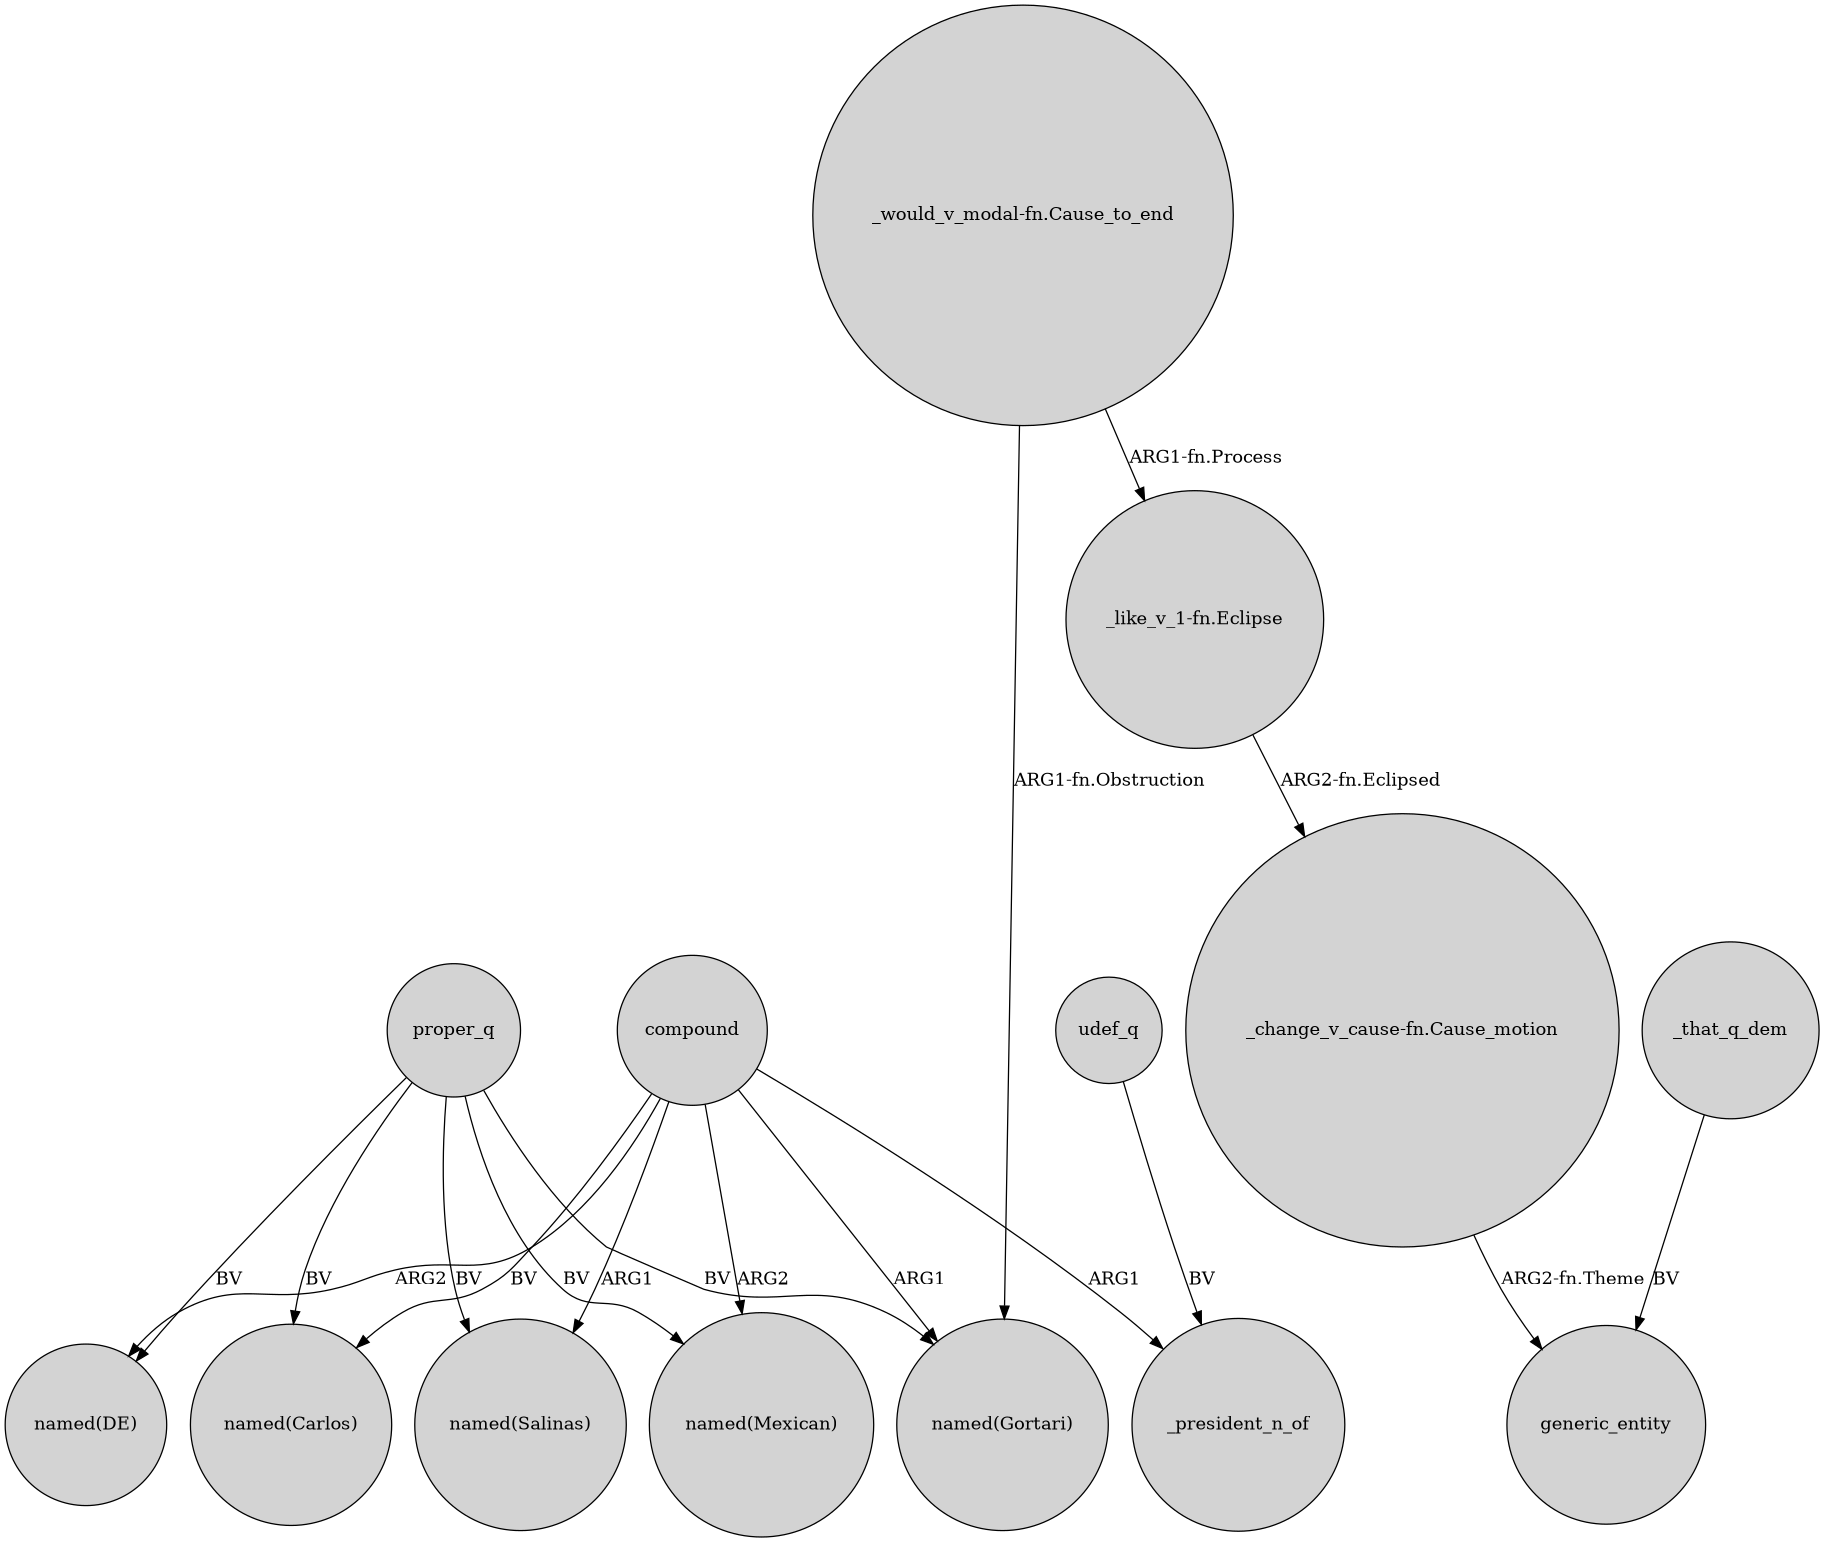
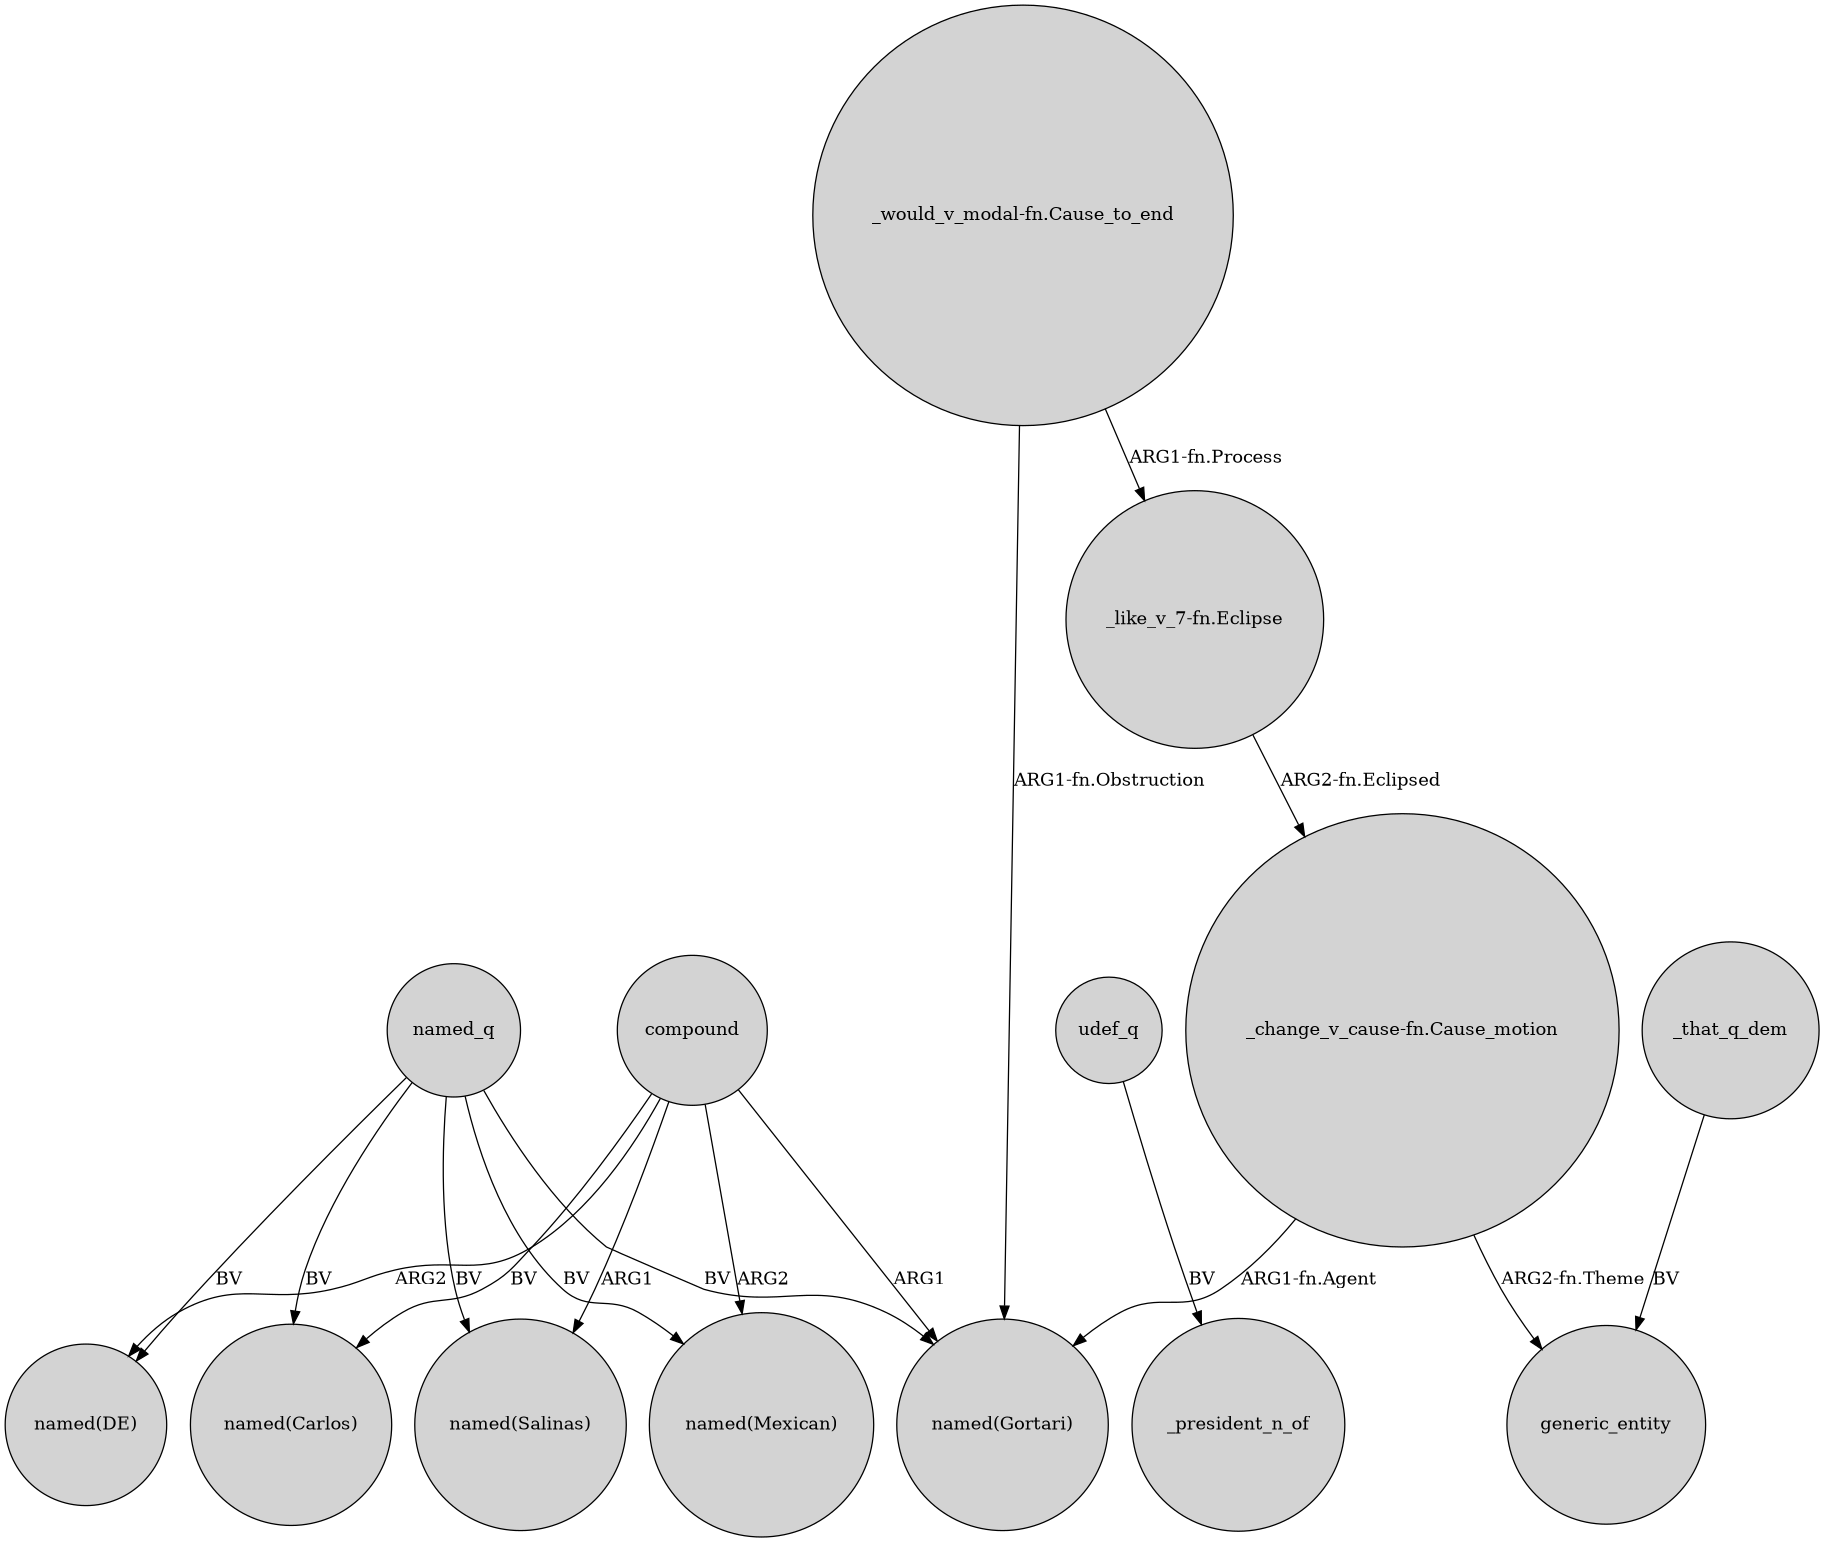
node "_like_v_1-fn.Eclipse": label "_like_v_1-fn.Eclipse" -> "_like_v_7-fn.Eclipse"
node "proper_q": label "proper_q" -> "named_q"
edge "compound" -> "_president_n_of": removed, label "ARG1"
edge "_change_v_cause-fn.Cause_motion" -> "named(Gortari)": added, label "ARG1-fn.Agent"
